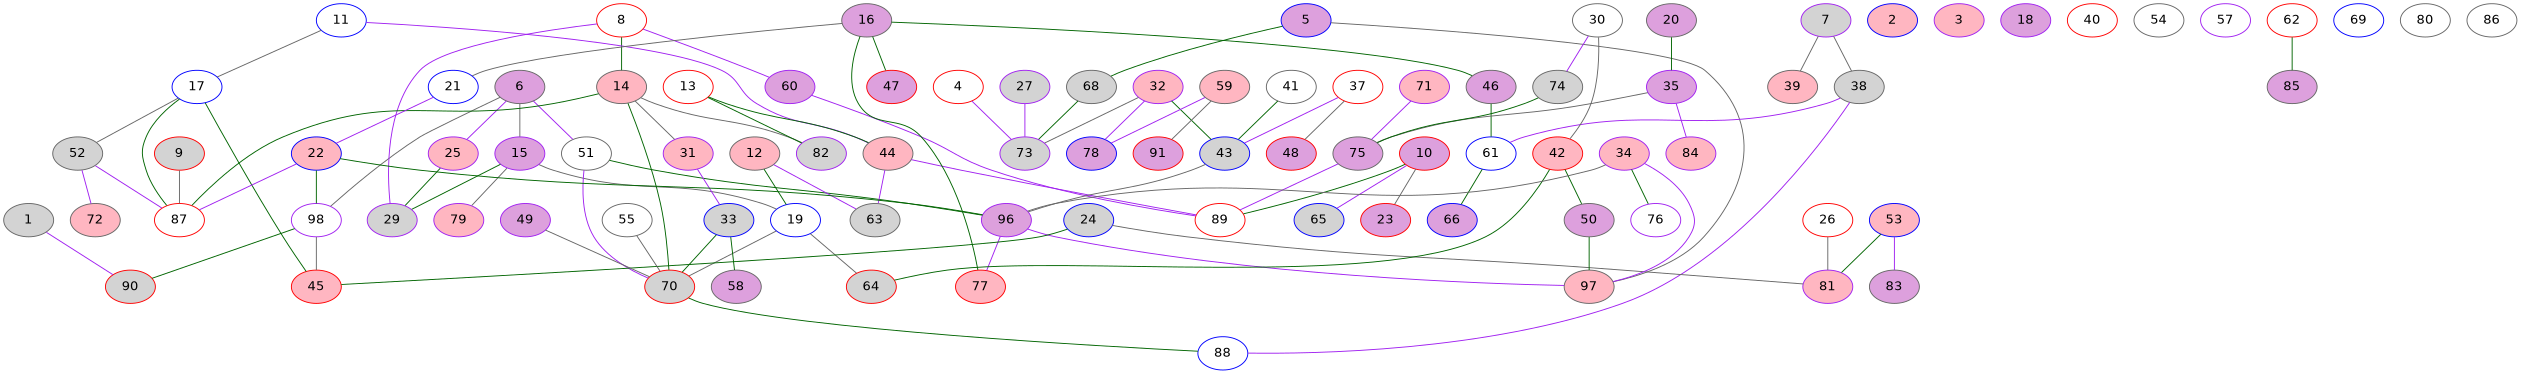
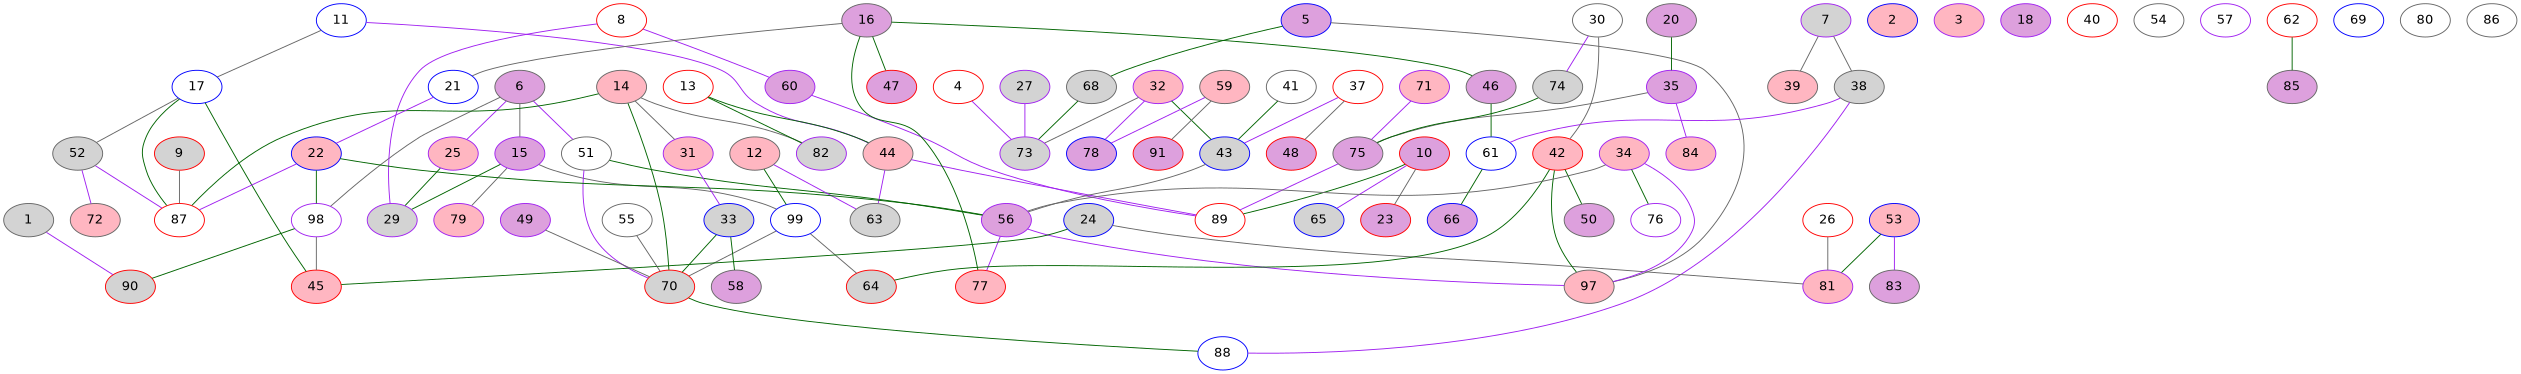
edge "8" -- "14": removed
node "19": label "19" -> "99"
node "96": label "96" -> "56"
edge "50" -- "97": now "42" -- "97"
